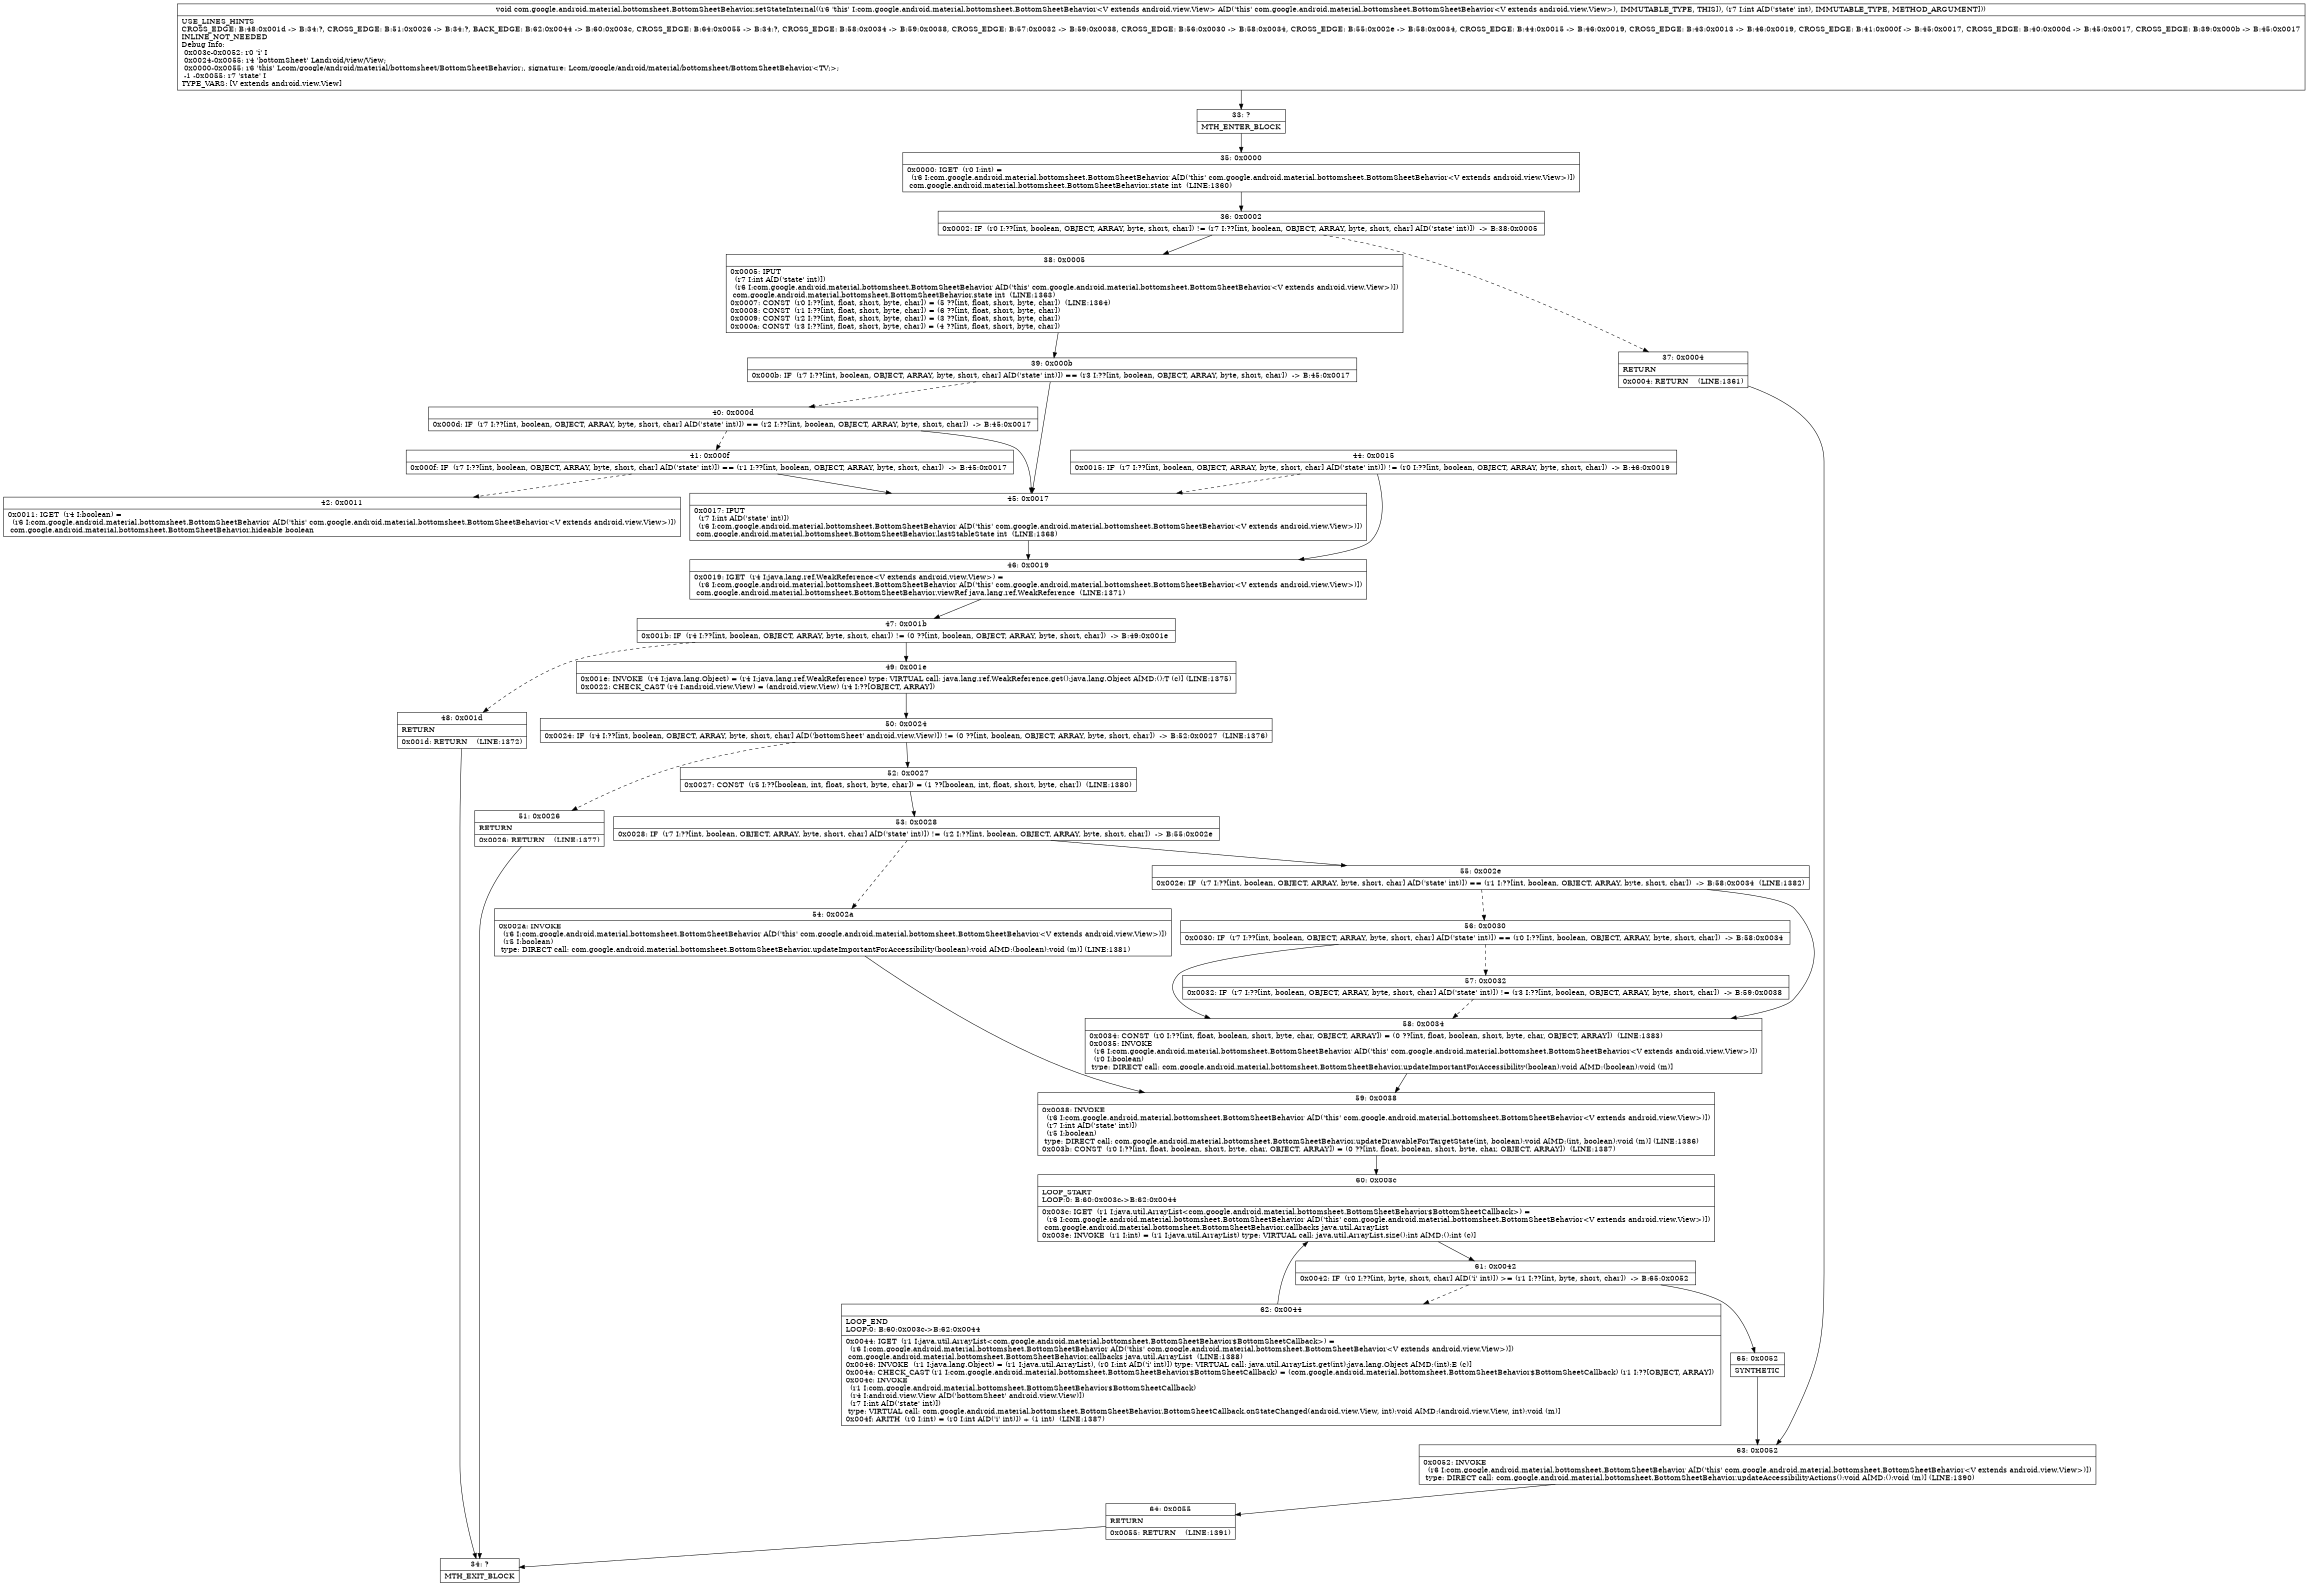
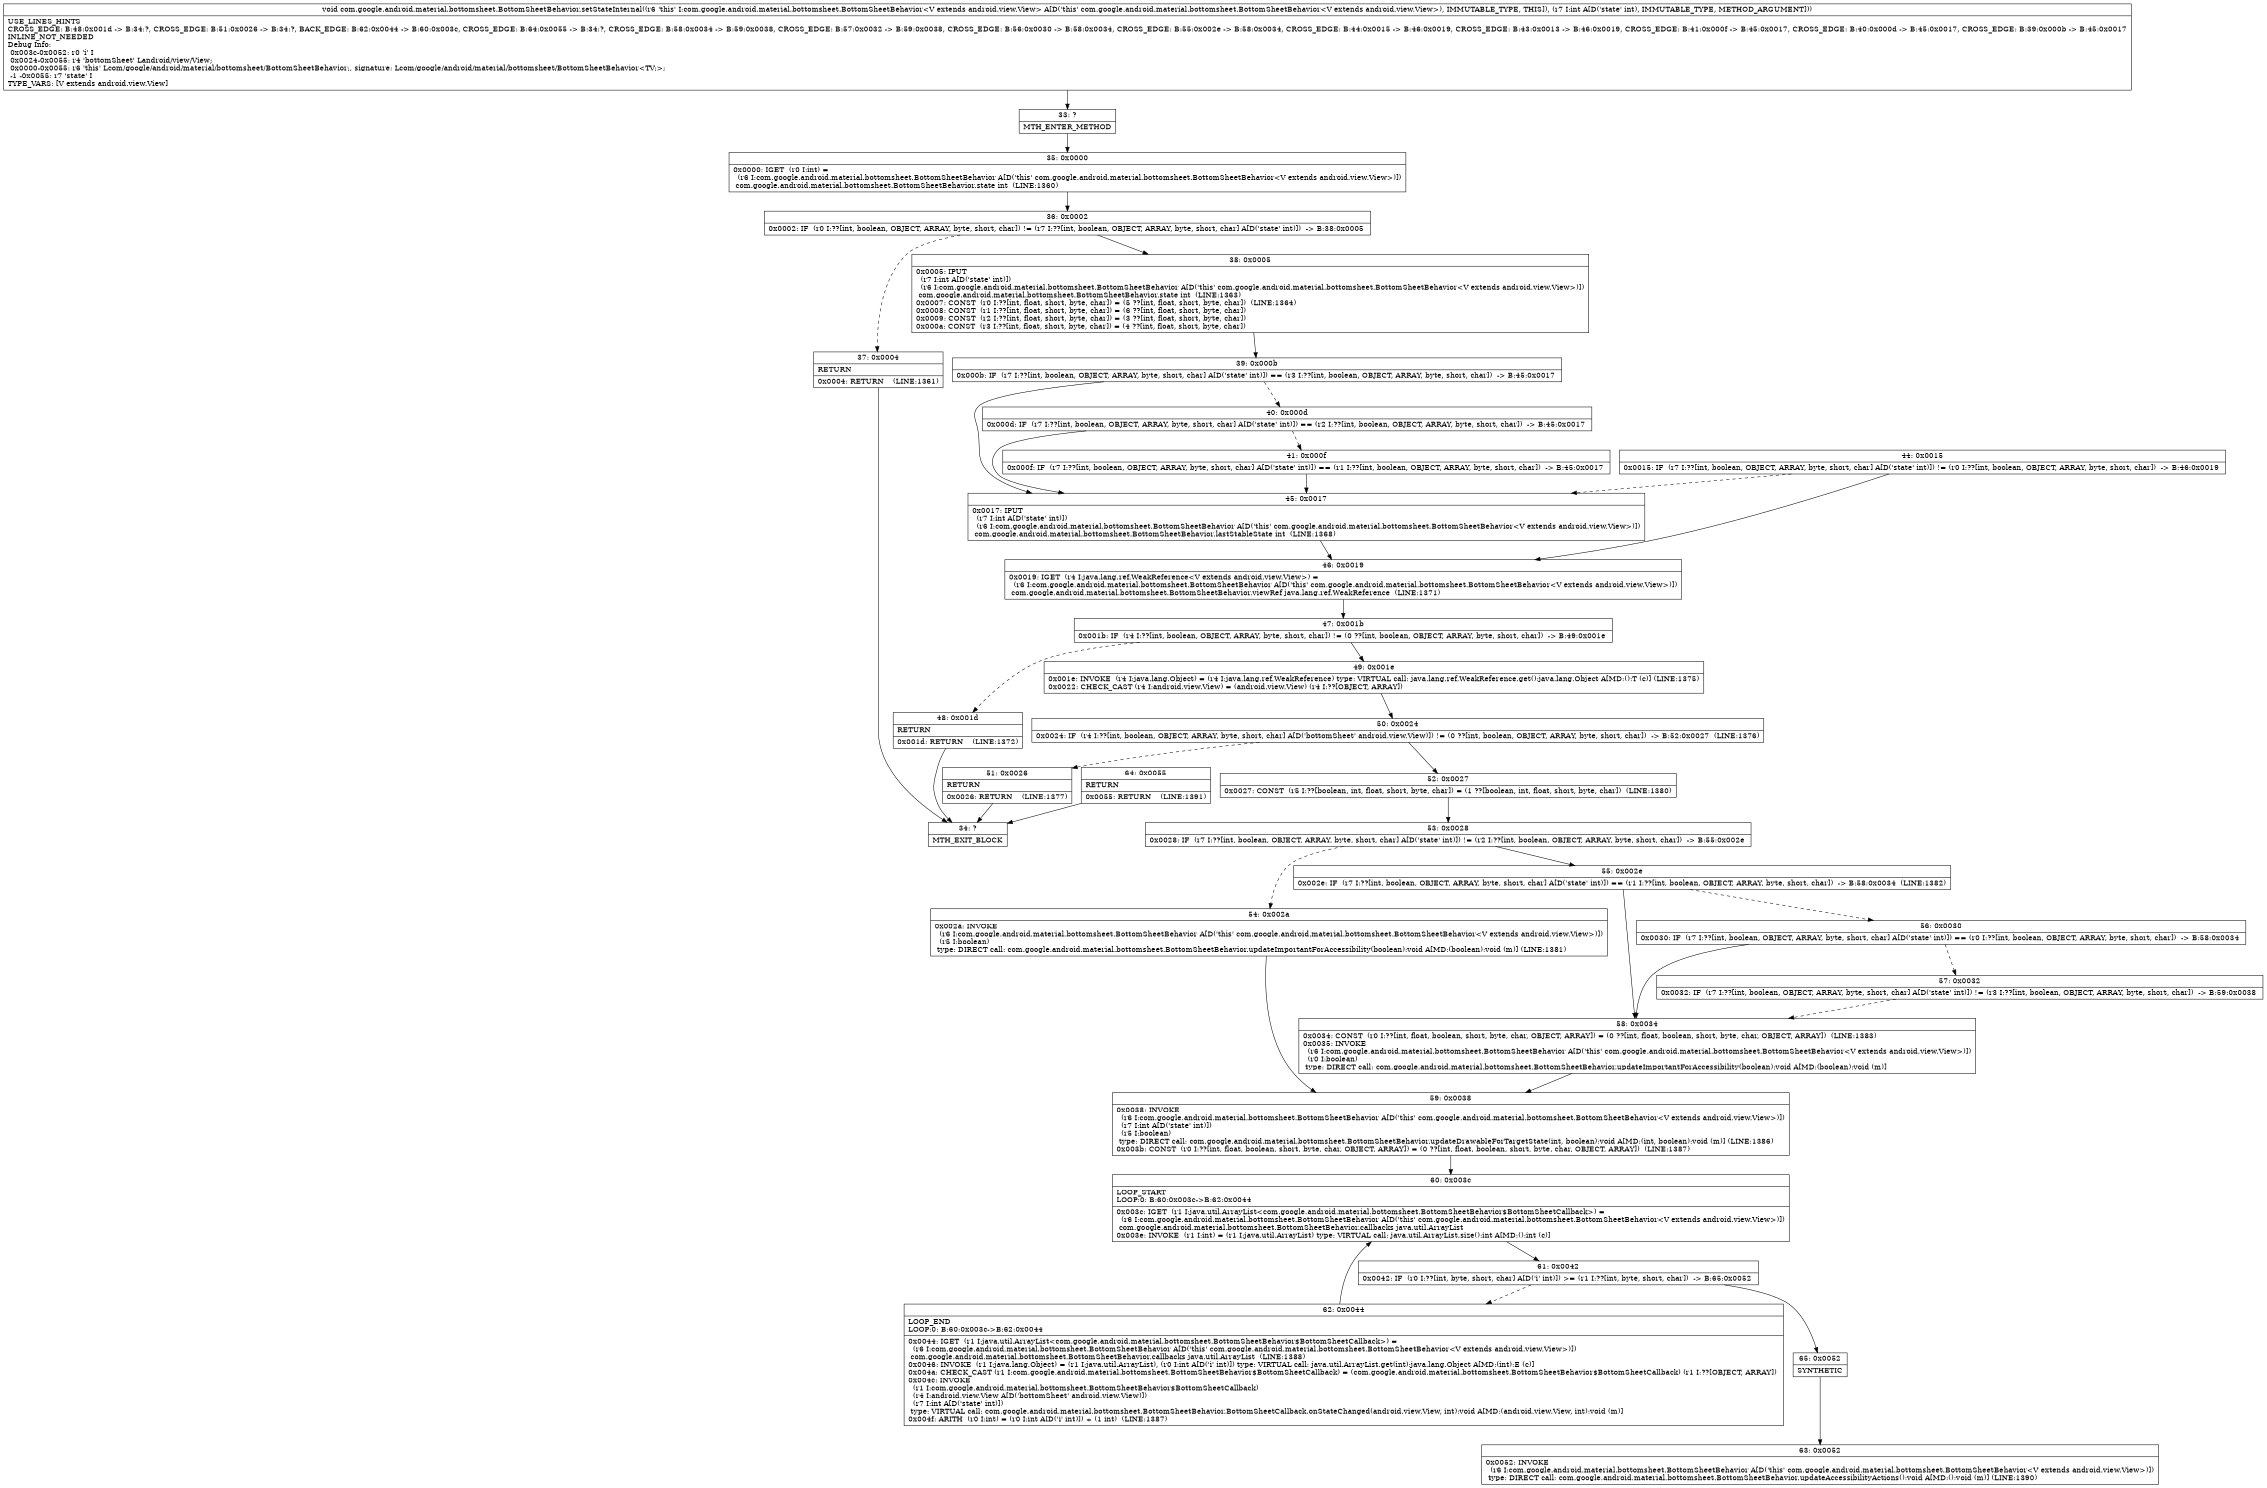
node "33: ?": text "MTH_ENTER_BLOCK" -> "MTH_ENTER_METHOD"
node "42: 0x0011": removed
edge "37: 0x0004" -> "63: 0x0052": now "37: 0x0004" -> "34: ?"
edge "63: 0x0052" -> "64: 0x0055": removed
